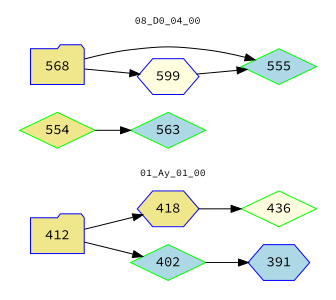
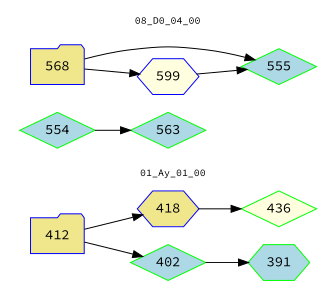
node "554": fillcolor khaki -> lightblue
node "391": color blue -> green
